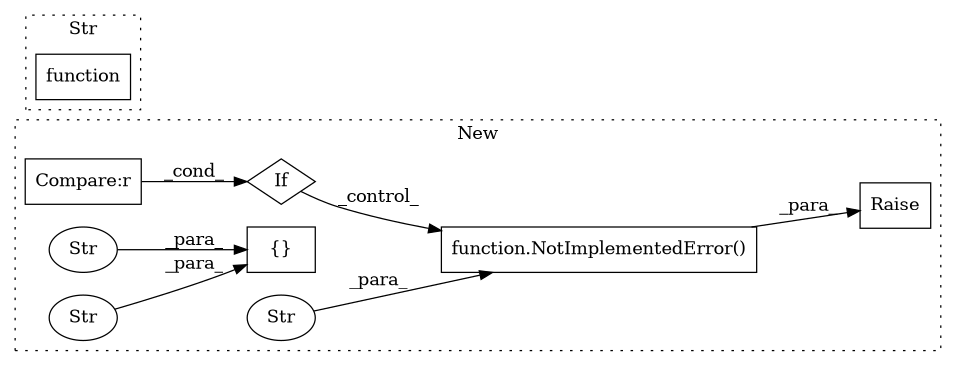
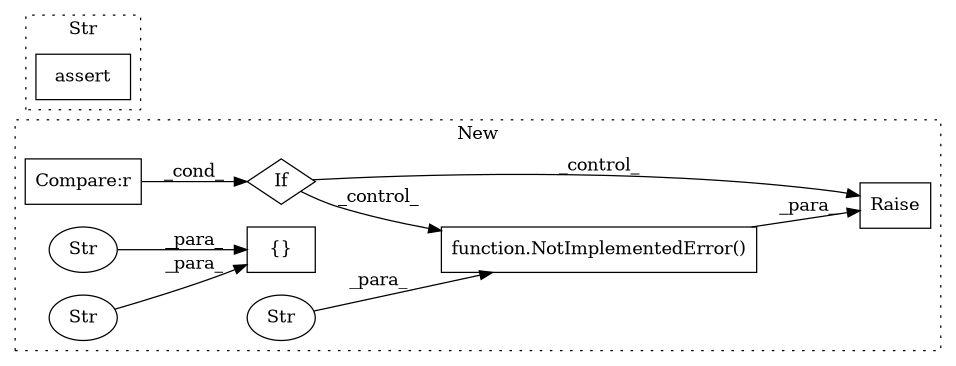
node "function": label "function" -> "assert"
edge "If" -> "Raise": added, label "_control_"
